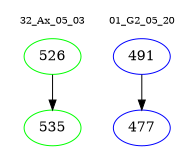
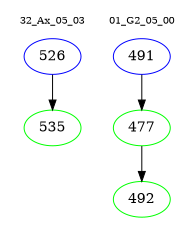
cluster "01_G2_05_20": label "01_G2_05_20" -> "01_G2_05_00"
node "526": color green -> blue
node "477": color blue -> green
node "492": added
